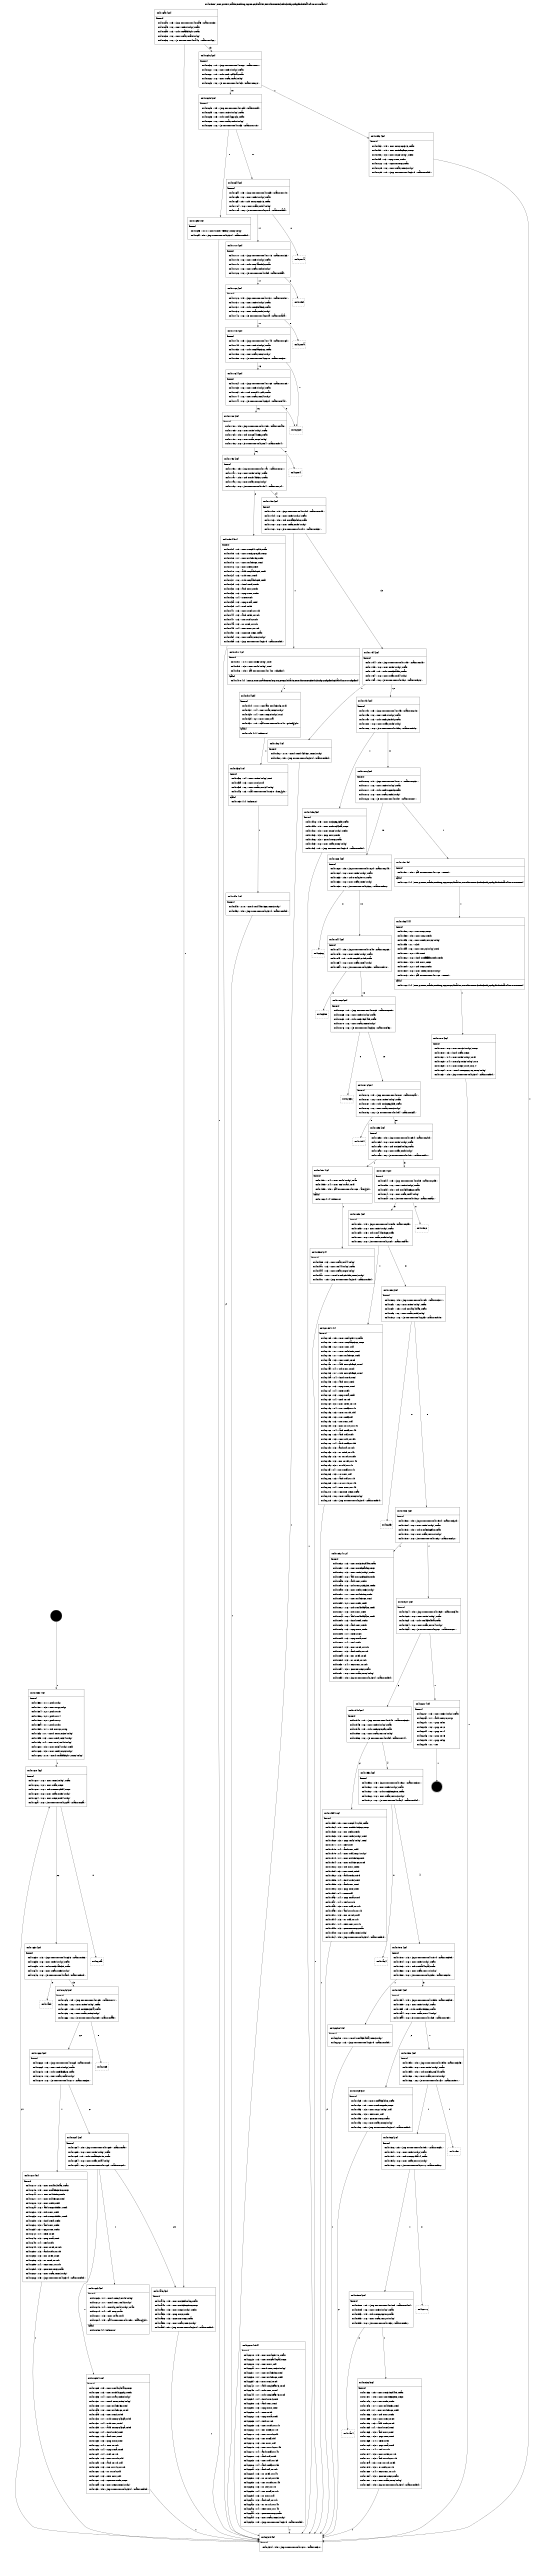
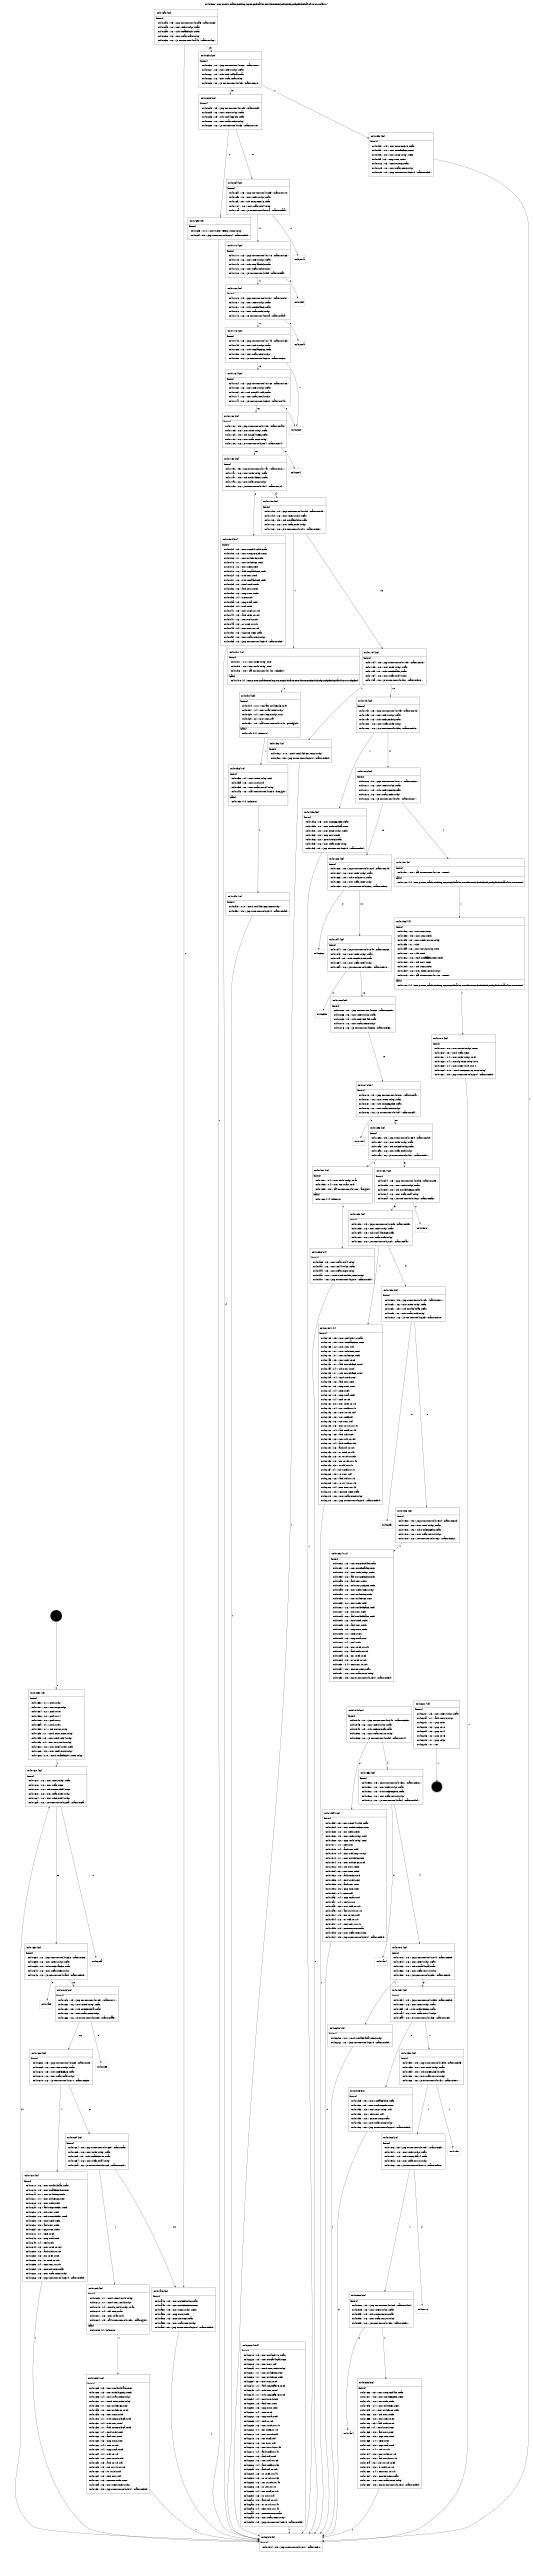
node "0x40233c": removed
node "0x401924 [28]": removed
edge "0x401684 [28]" -> "0x401c89 [108]": now "0x401c6b [30]" -> "0x401c89 [108]"
